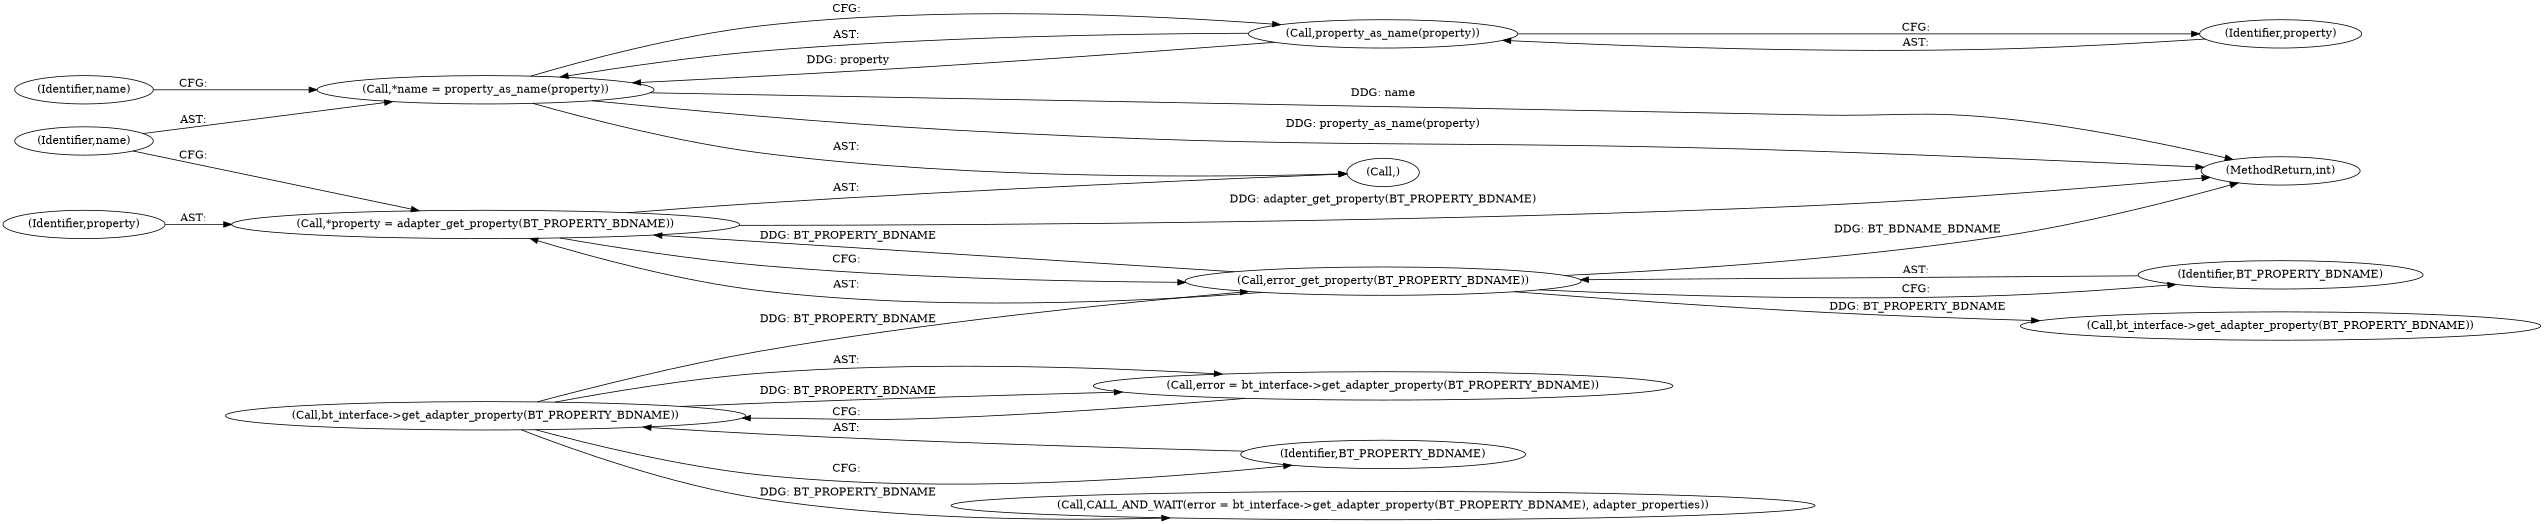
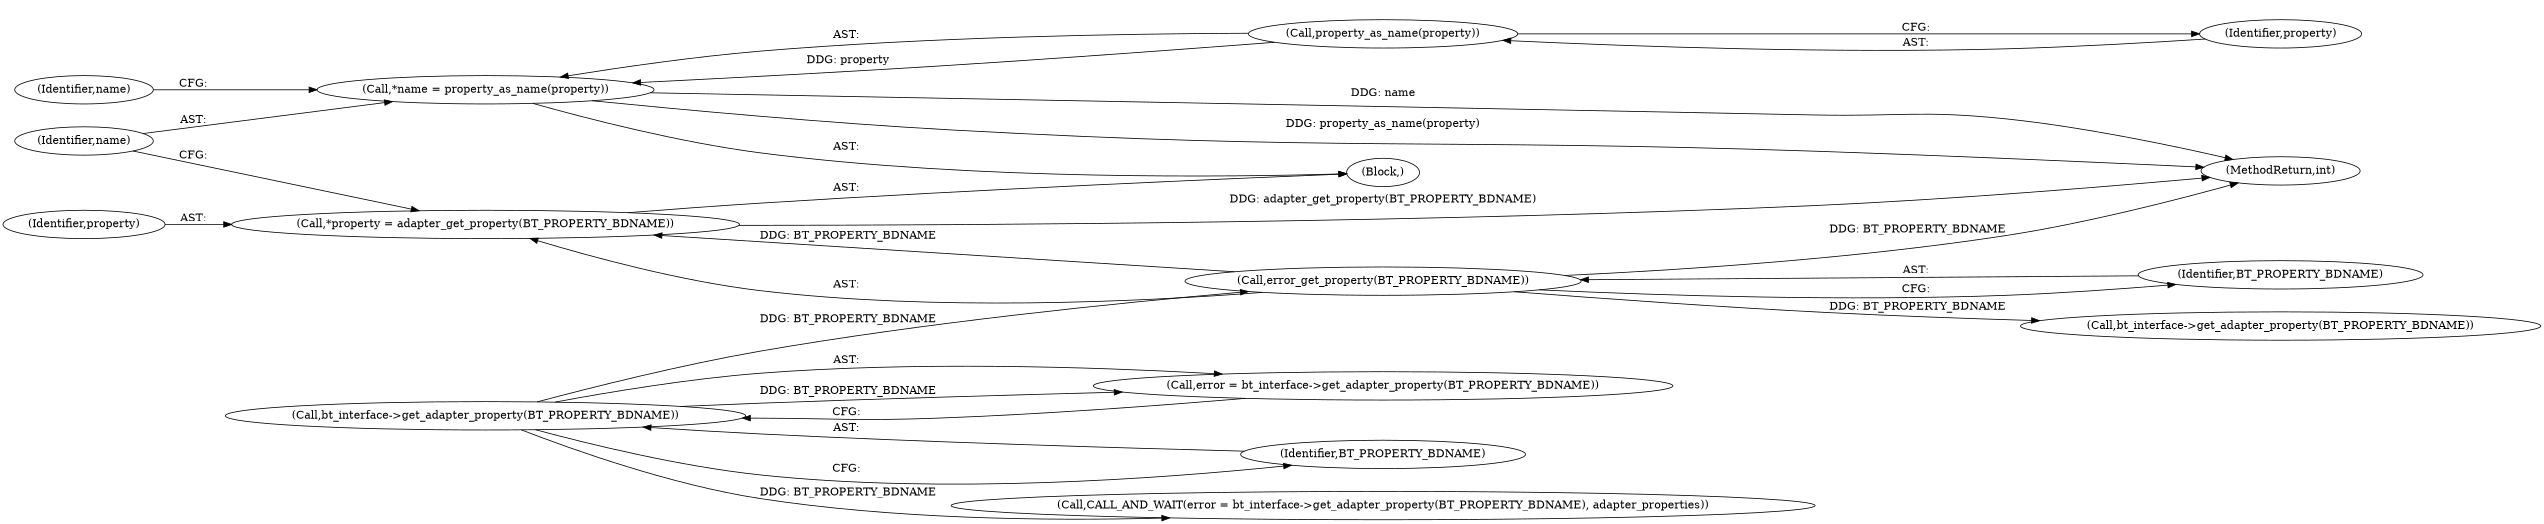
edge "(Call,*name = property_as_name(property))" -> "(Call,property_as_name(property))": removed, label "CFG:"
node "(Call,)": label "(Call,)" -> "(Block,)"
edge "(Call,error_get_property(BT_PROPERTY_BDNAME))" -> "(MethodReturn,int)": label "DDG: BT_BDNAME_BDNAME" -> "DDG: BT_PROPERTY_BDNAME"
edge "(Call,*property = adapter_get_property(BT_PROPERTY_BDNAME))" -> "(Call,error_get_property(BT_PROPERTY_BDNAME))": removed, label "CFG:"
